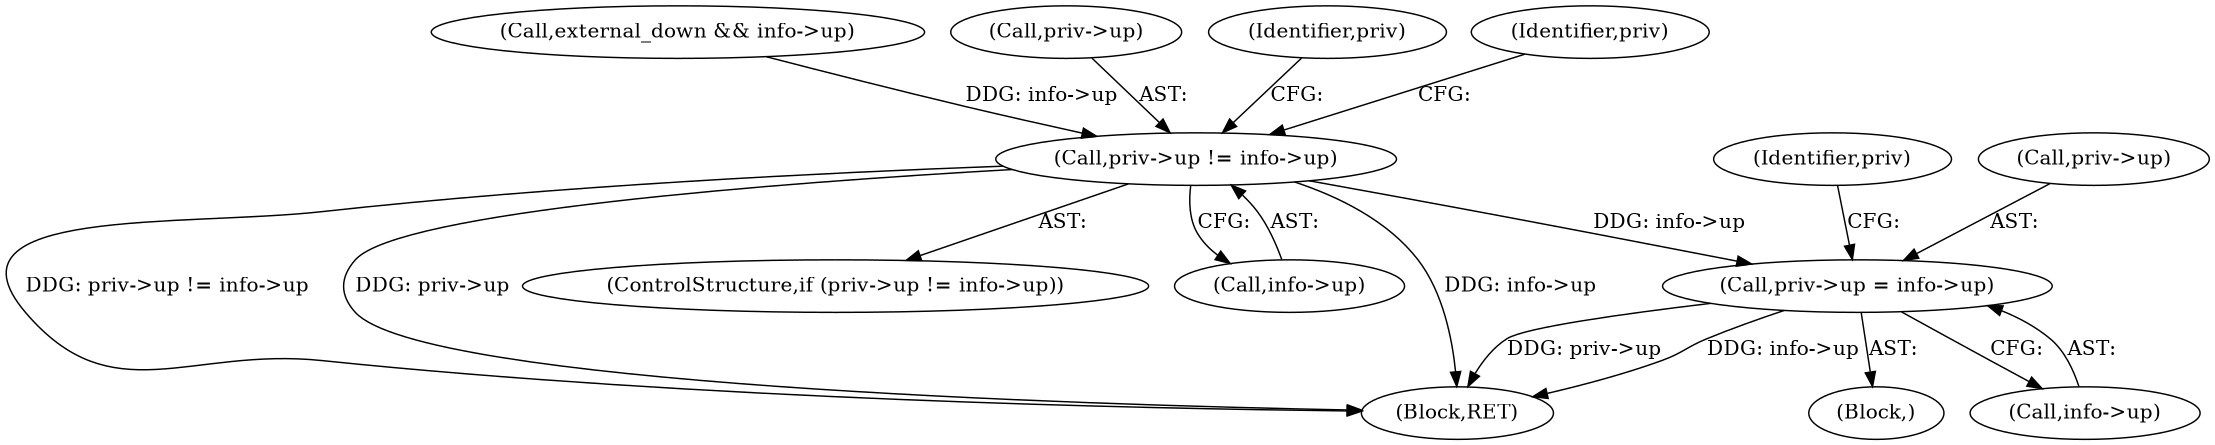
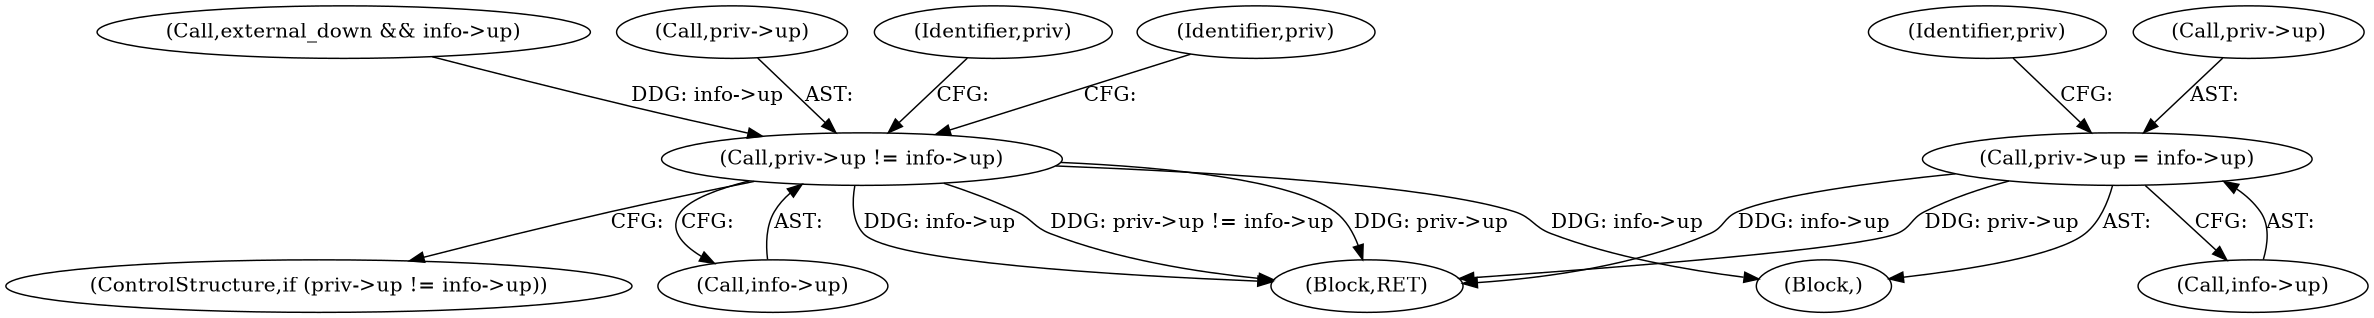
edge "(Call,priv->up != info->up)" -> "(Call,priv->up = info->up)": now "(Call,priv->up != info->up)" -> "(Block,)"
edge "(Call,priv->up != info->up)" -> "(ControlStructure,if (priv->up != info->up))": label "AST: " -> "CFG: "
